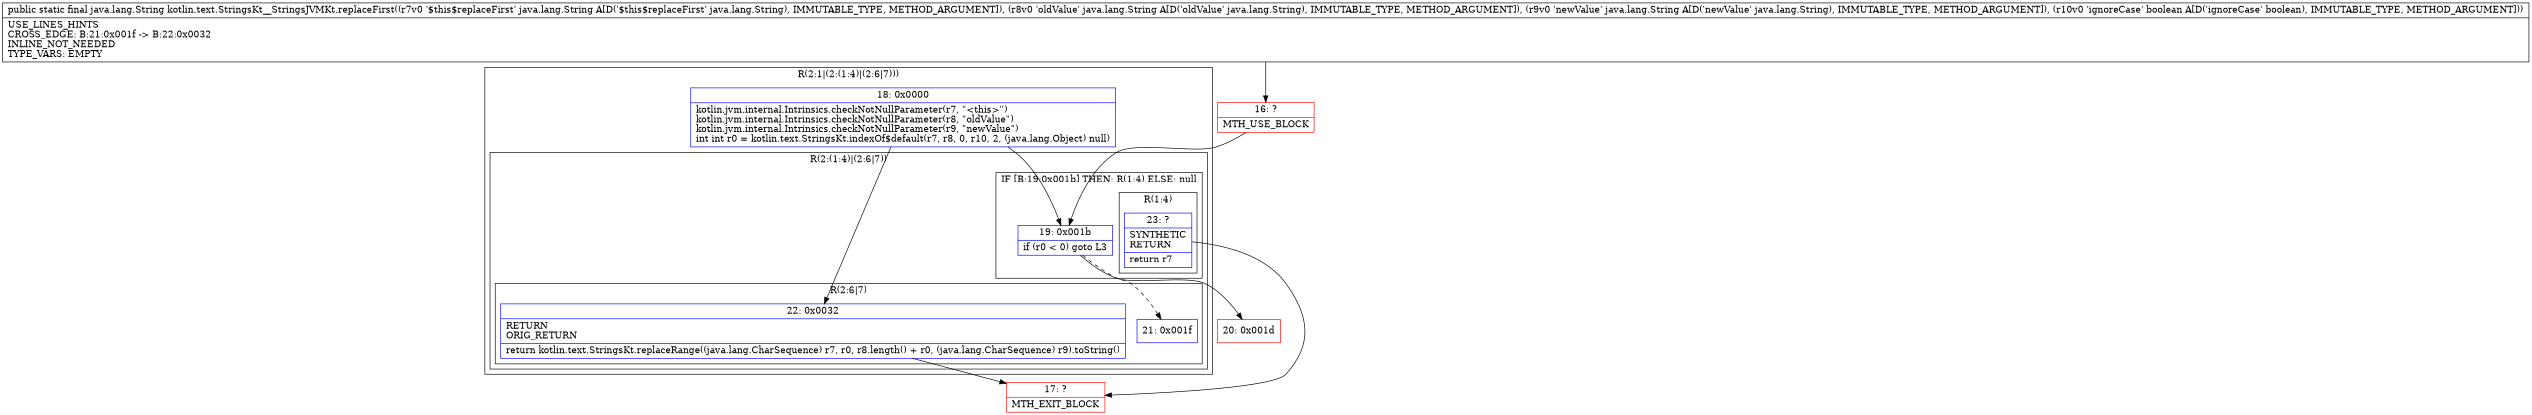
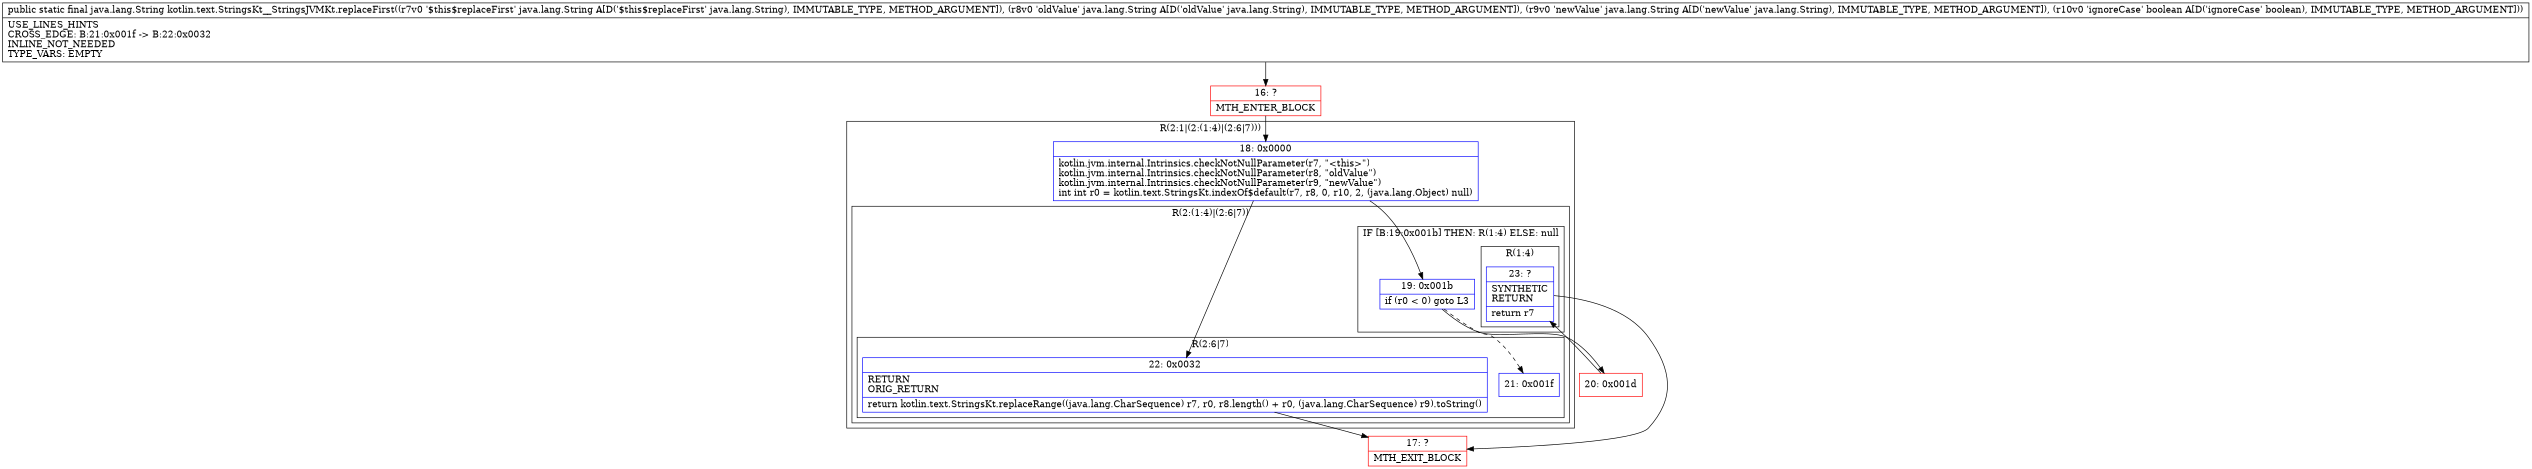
node "16: ?": text "MTH_USE_BLOCK" -> "MTH_ENTER_BLOCK"
edge "16: ?" -> "19: 0x001b": now "16: ?" -> "18: 0x0000"
edge "20: 0x001d" -> "23: ?": added
